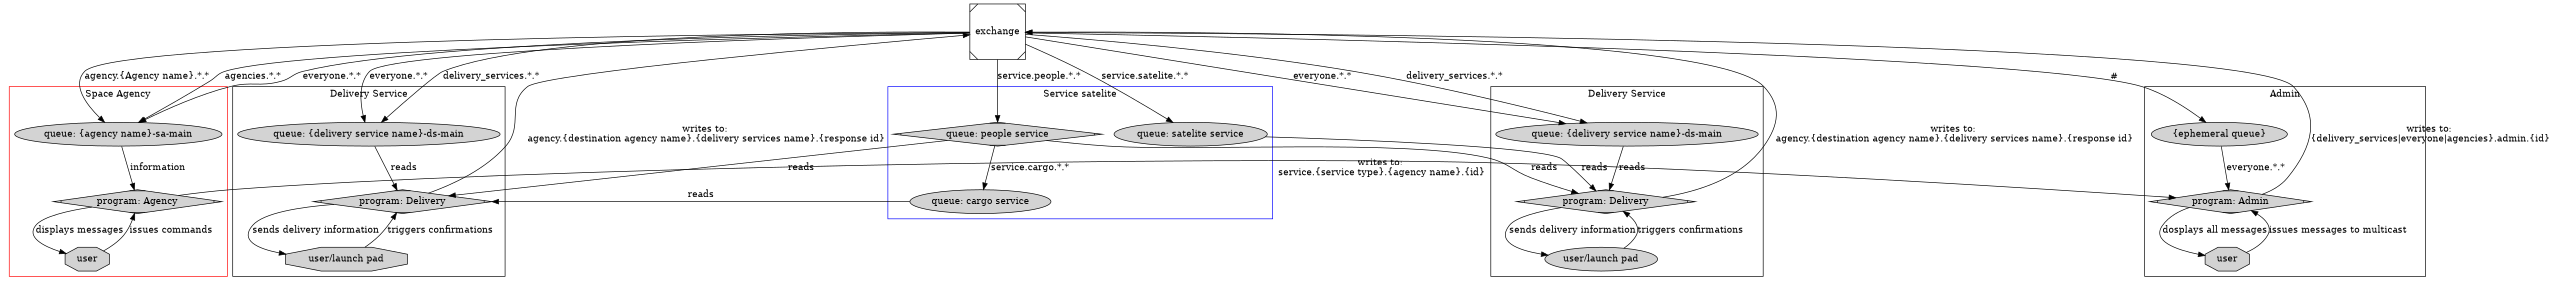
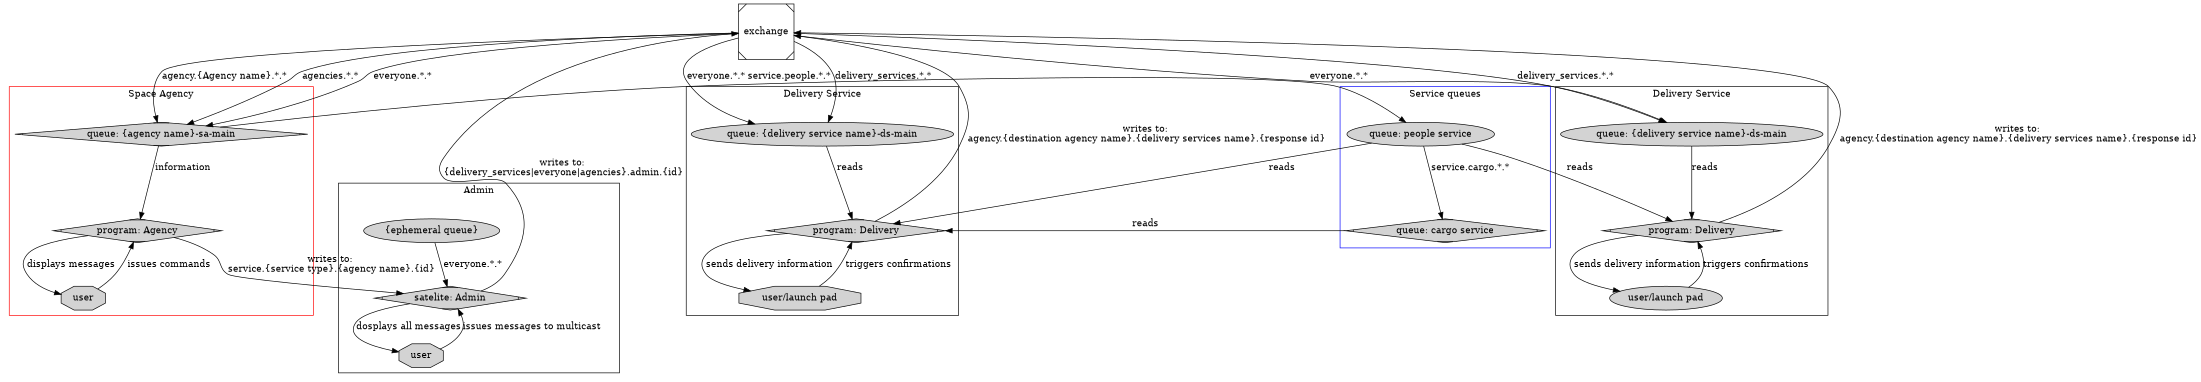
edge "exchange" -> "{ephemeral queue}": removed, label "#"
edge "exchange" -> "queue: people service": now "queue: {agency name}-sa-main" -> "queue: people service"
cluster "Service satelite": label "Service satelite" -> "Service queues"
node "queue: {agency name}-sa-main": shape ellipse -> Mdiamond
node "queue: people service": shape Mdiamond -> ellipse
node "queue: satelite service": removed
node "queue: cargo service": shape ellipse -> Mdiamond
node "program: Admin": label "program: Admin" -> "satelite: Admin"
